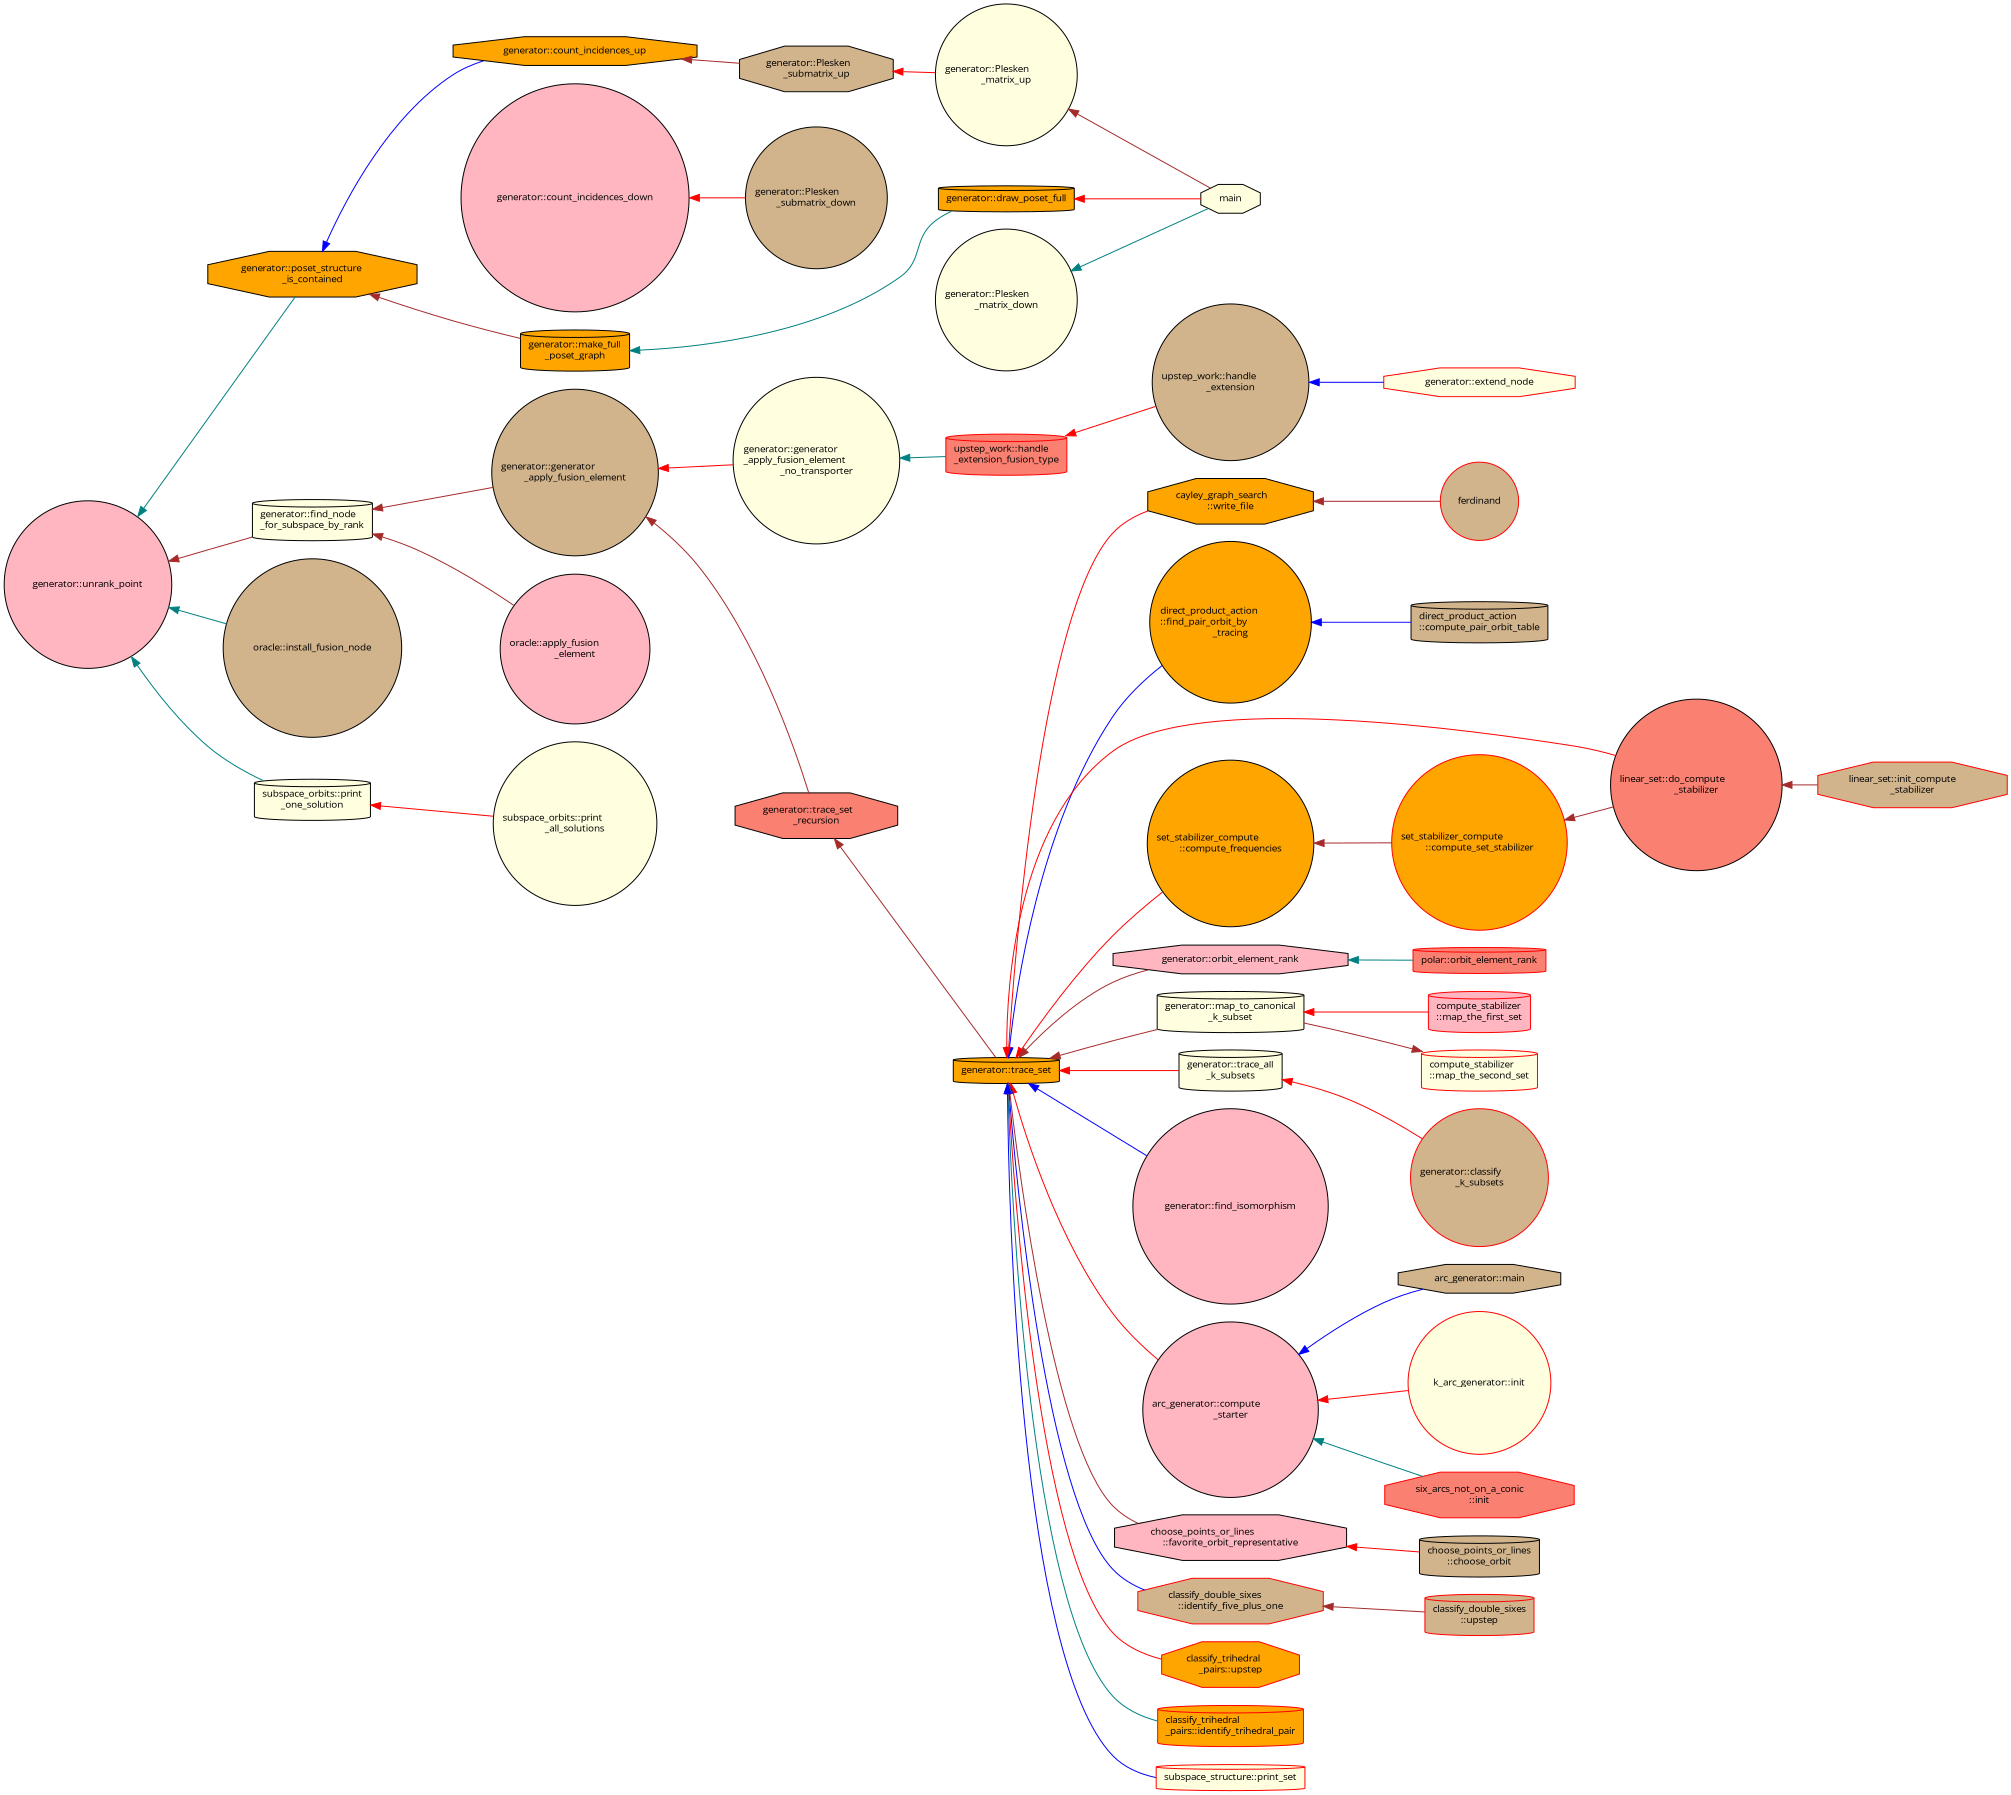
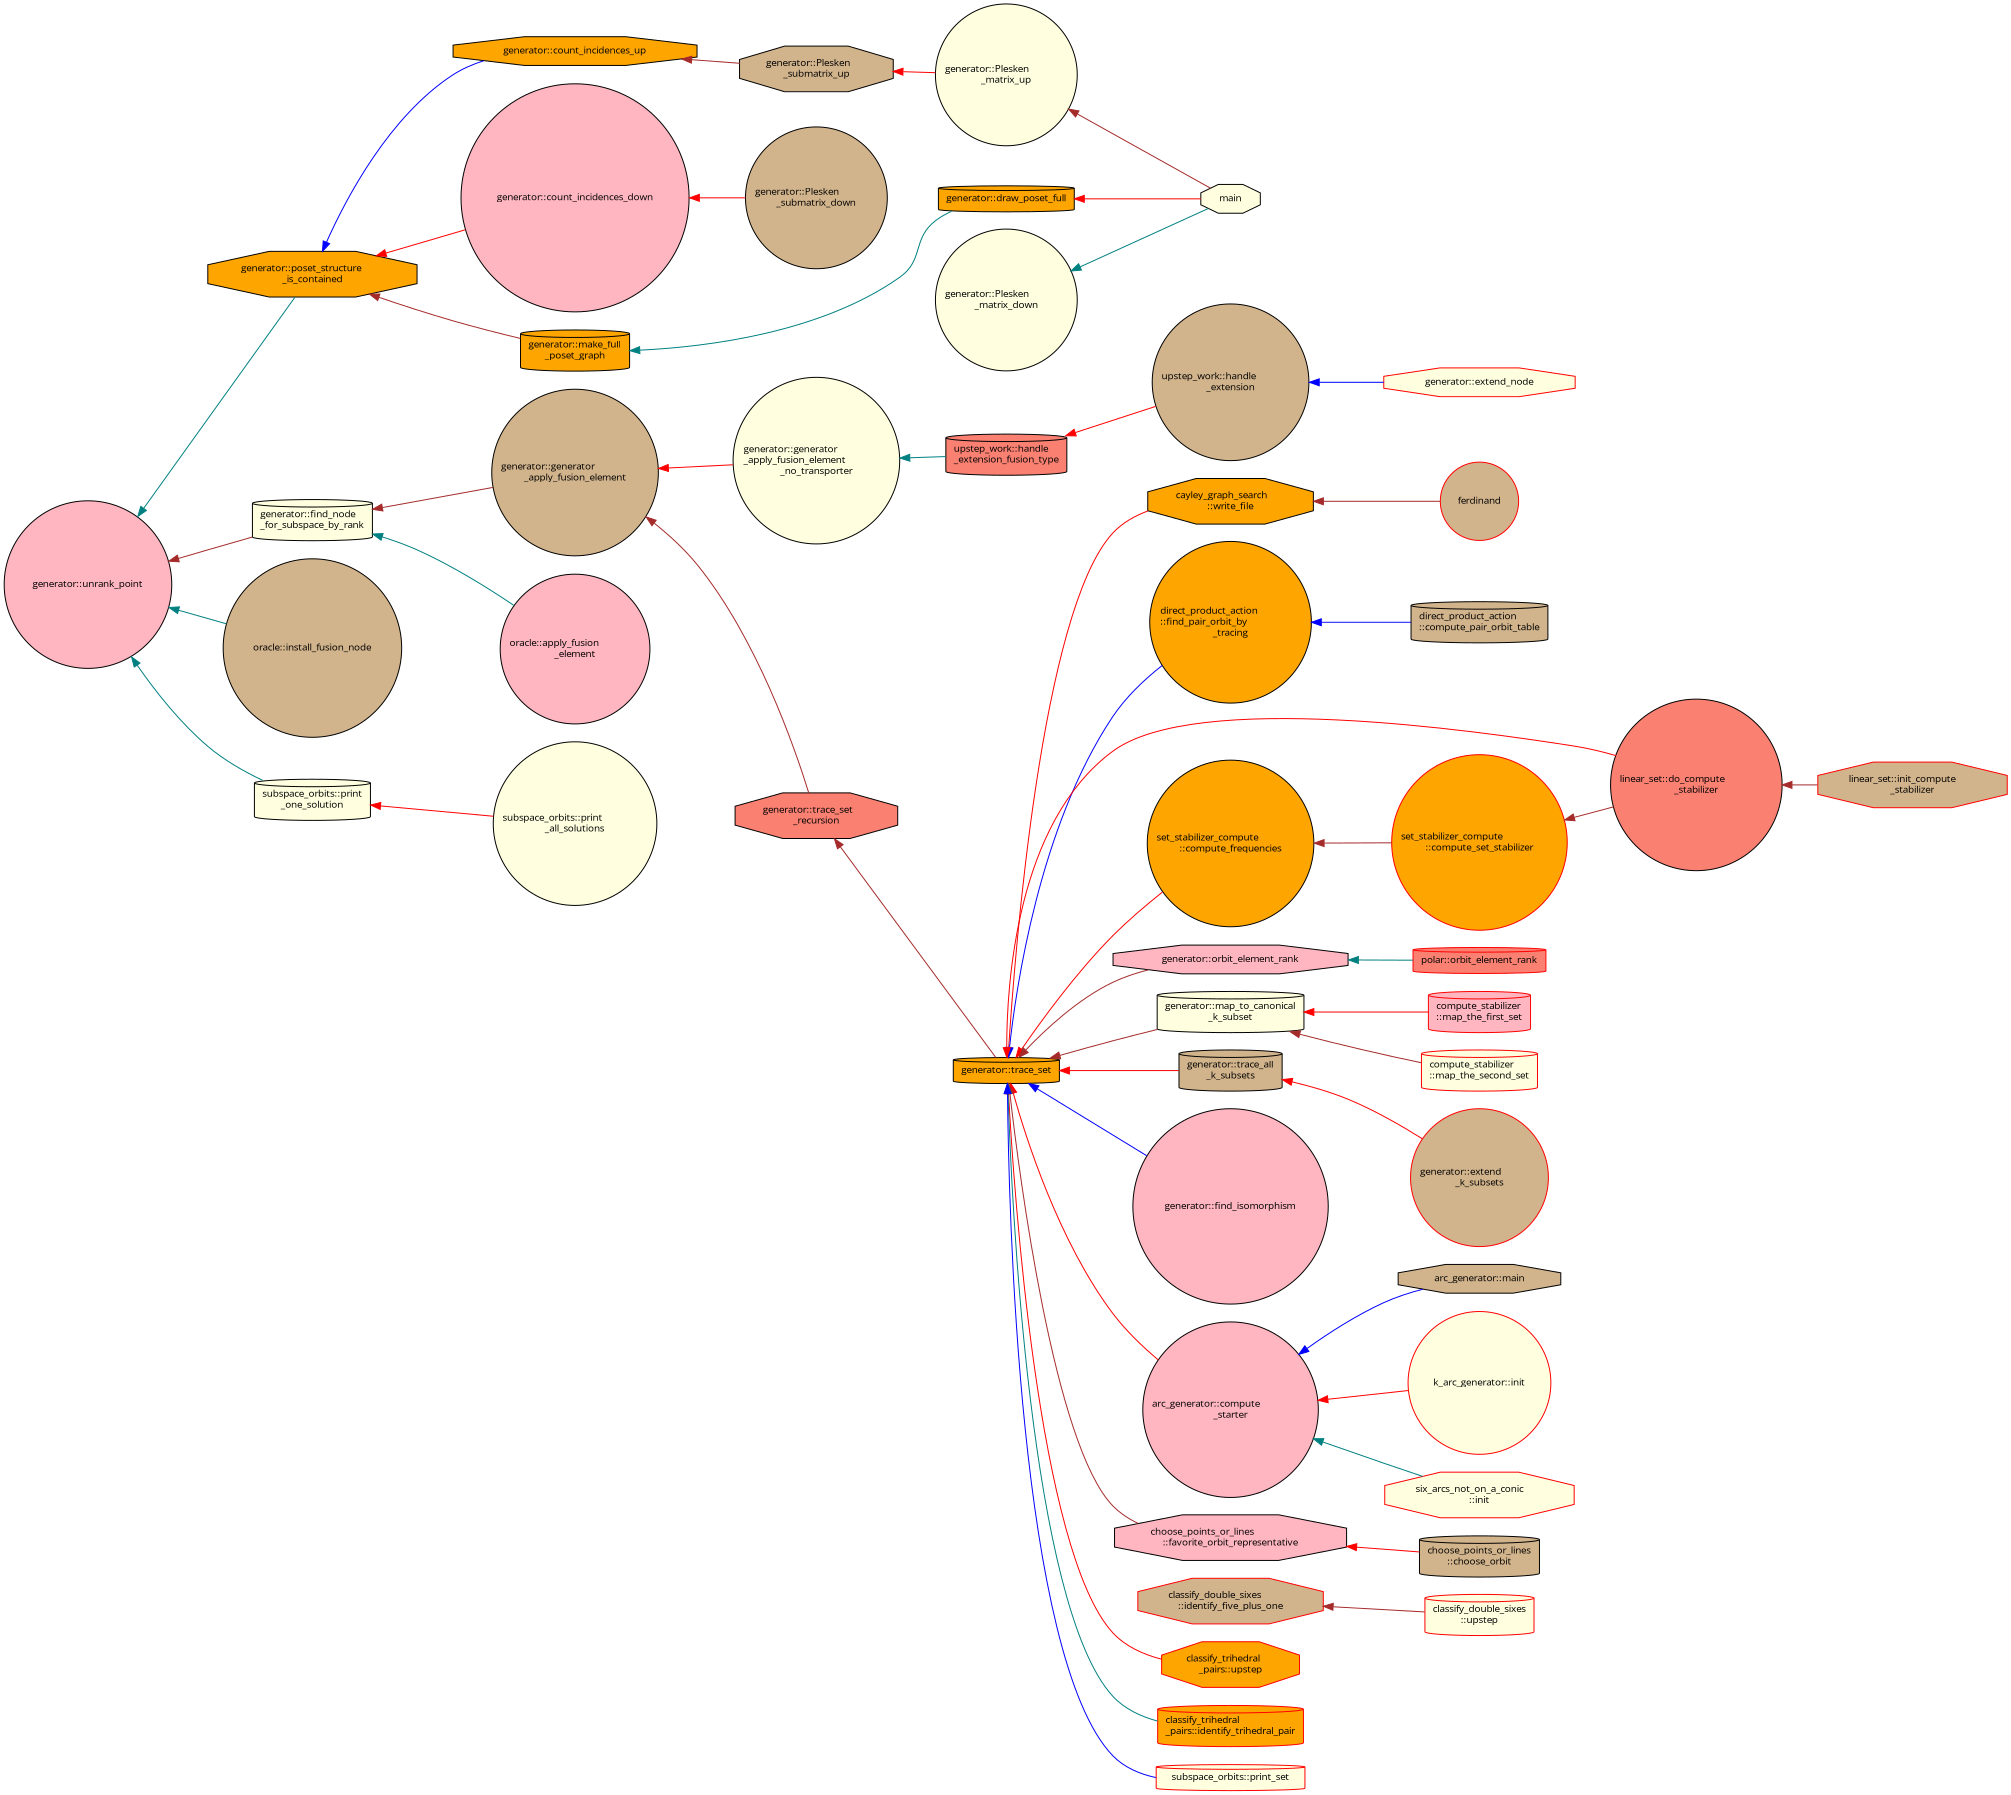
edge "generator::count_incidences_down" -> "generator::poset_structure _is_contained": added
node "upstep_work::handle _extension_fusion_type": color red -> black
edge "oracle::apply_fusion _element" -> "generator::find_node _for_subspace_by_rank": color brown -> teal
edge "generator::map_to_canonical _k_subset" -> "compute_stabilizer ::map_the_second_set": reversed
node "generator::trace_all _k_subsets": fillcolor lightyellow -> tan
node "generator::classify _k_subsets": label "generator::classify _k_subsets" -> "generator::extend _k_subsets"
edge "classify_double_sixes ::identify_five_plus_one" -> "generator::trace_set": removed
node "six_arcs_not_on_a_conic ::init": fillcolor salmon -> lightyellow
node "classify_double_sixes ::upstep": fillcolor tan -> lightyellow
node "subspace_structure::print_set": label "subspace_structure::print_set" -> "subspace_orbits::print_set"
